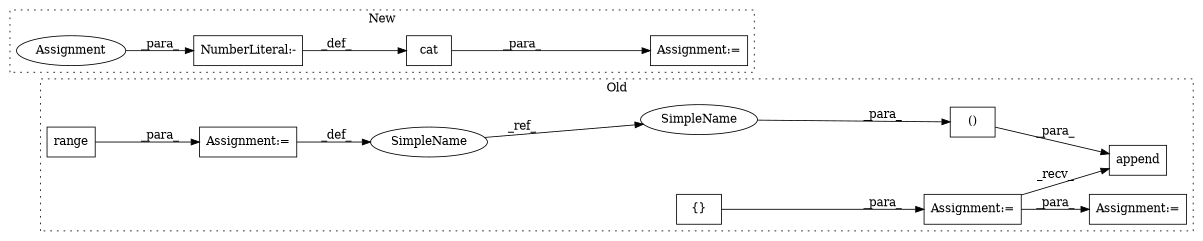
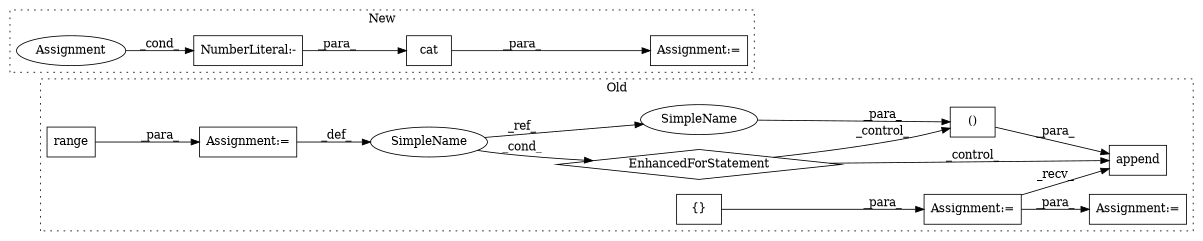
edge "Assignment" -> "NumberLiteral:-": label "_para_" -> "_cond_"
edge "NumberLiteral:-" -> "cat": label "_def_" -> "_para_"
node "EnhancedForStatement": added
